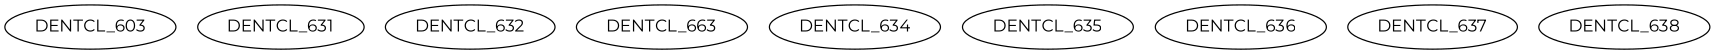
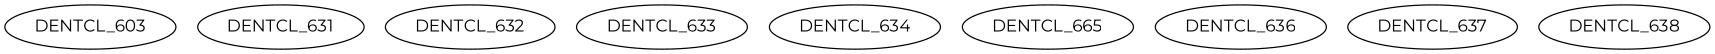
node "DENTCL_663": label "DENTCL_663" -> "DENTCL_633"
node "DENTCL_635": label "DENTCL_635" -> "DENTCL_665"
